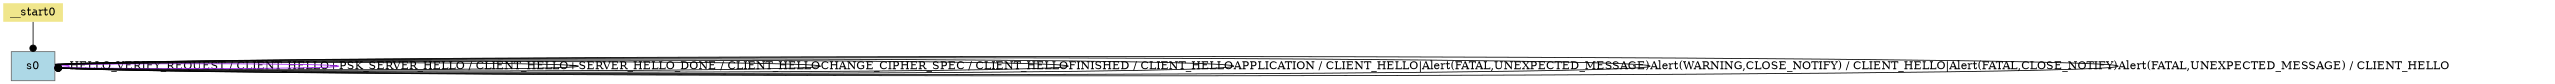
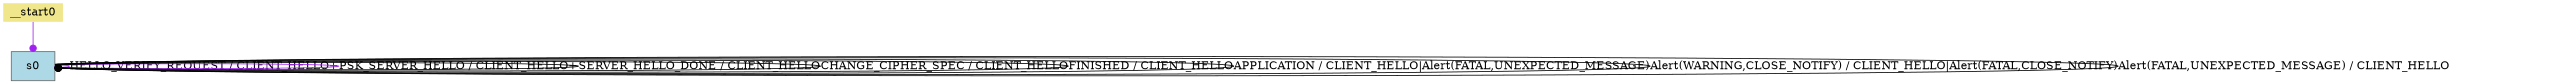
edge "__start0" -> "s0": color black -> purple
